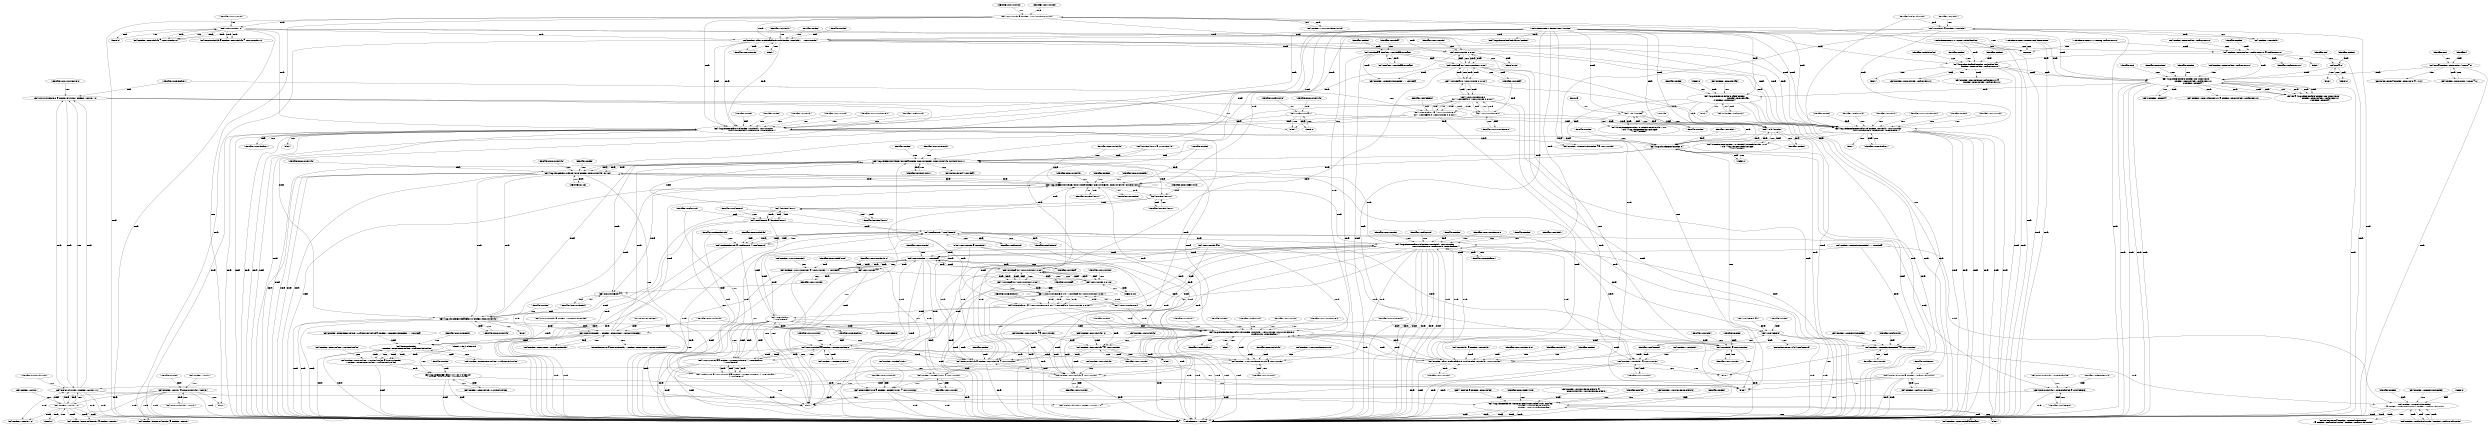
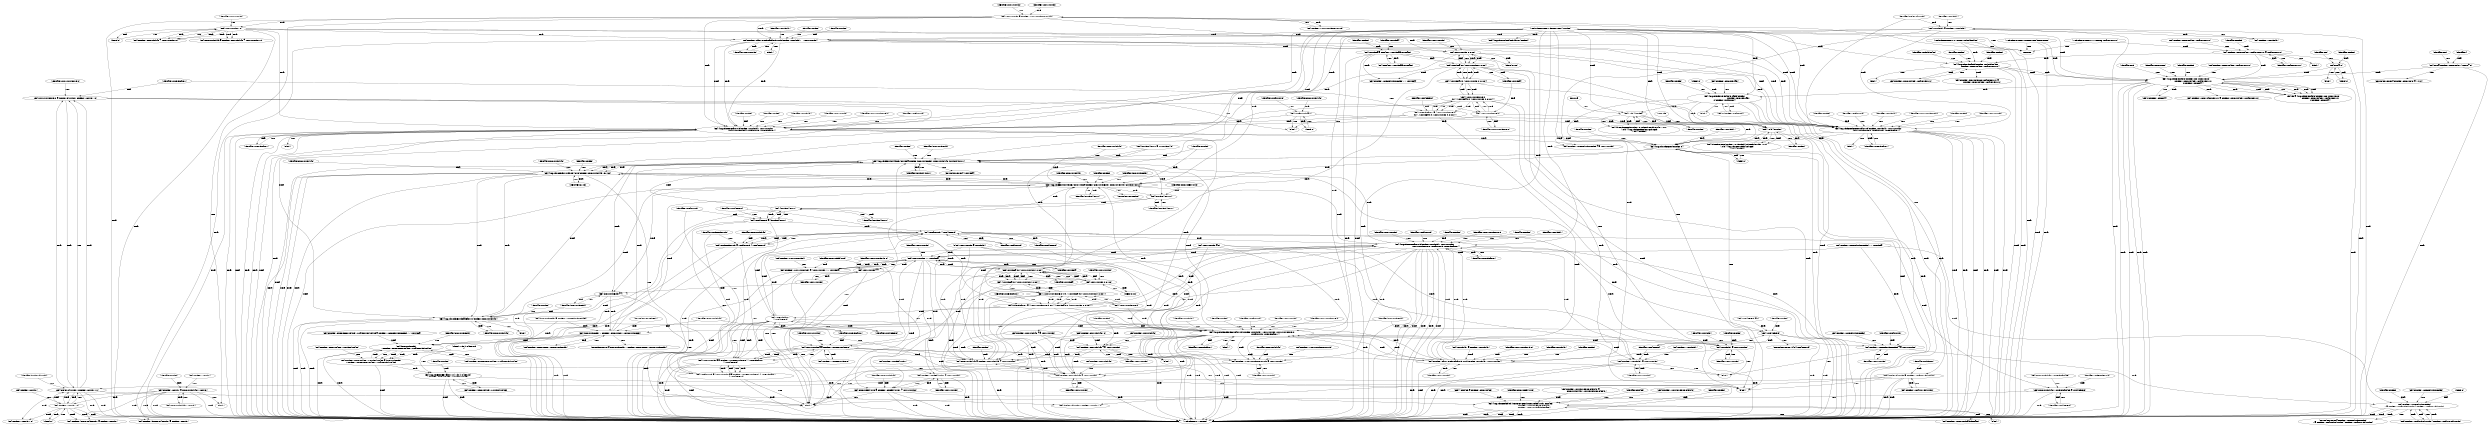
edge "(MethodParameterIn,UWORD8 u1_is_idr_slice)" -> "(Call,ps_dec->ps_cur_slice->u2_frame_num = u2_frame_num)": now "(Identifier,u2_frame_num)" -> "(Call,ps_dec->ps_cur_slice->u2_frame_num = u2_frame_num)"
node "(Call,ps_dec->ps_cur_pic->i4_poc + 2)": removed
edge "(Call,ih264d_update_mbaff_left_nnz(ps_dec, ps_cur_mb_info))" -> "(Call,i2_cur_mb_addr > ps_dec->ps_cur_sps->u2_max_mb_addr)": now "(Call,i2_cur_mb_addr++)" -> "(Call,i2_cur_mb_addr > ps_dec->ps_cur_sps->u2_max_mb_addr)"
edge "(Call,ps_cur_mb_info = ps_dec->ps_nmb_info + u1_num_mbs)" -> "(Call,ps_dec->ps_deblk_mbn + u1_num_mbs)": now "(Call,ps_cur_deblk_mb = ps_dec->ps_deblk_mbn + u1_num_mbs)" -> "(Call,ps_dec->ps_deblk_mbn + u1_num_mbs)"
